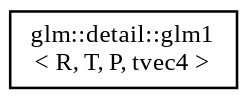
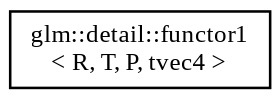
node "glm::detail::glm1 < R, T, P, tvec4 >": label "glm::detail::glm1 < R, T, P, tvec4 >" -> "glm::detail::functor1 < R, T, P, tvec4 >"
